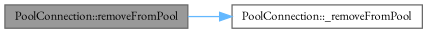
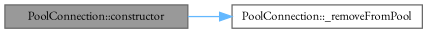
node "PoolConnection::removeFromPool": label "PoolConnection::removeFromPool" -> "PoolConnection::constructor"
